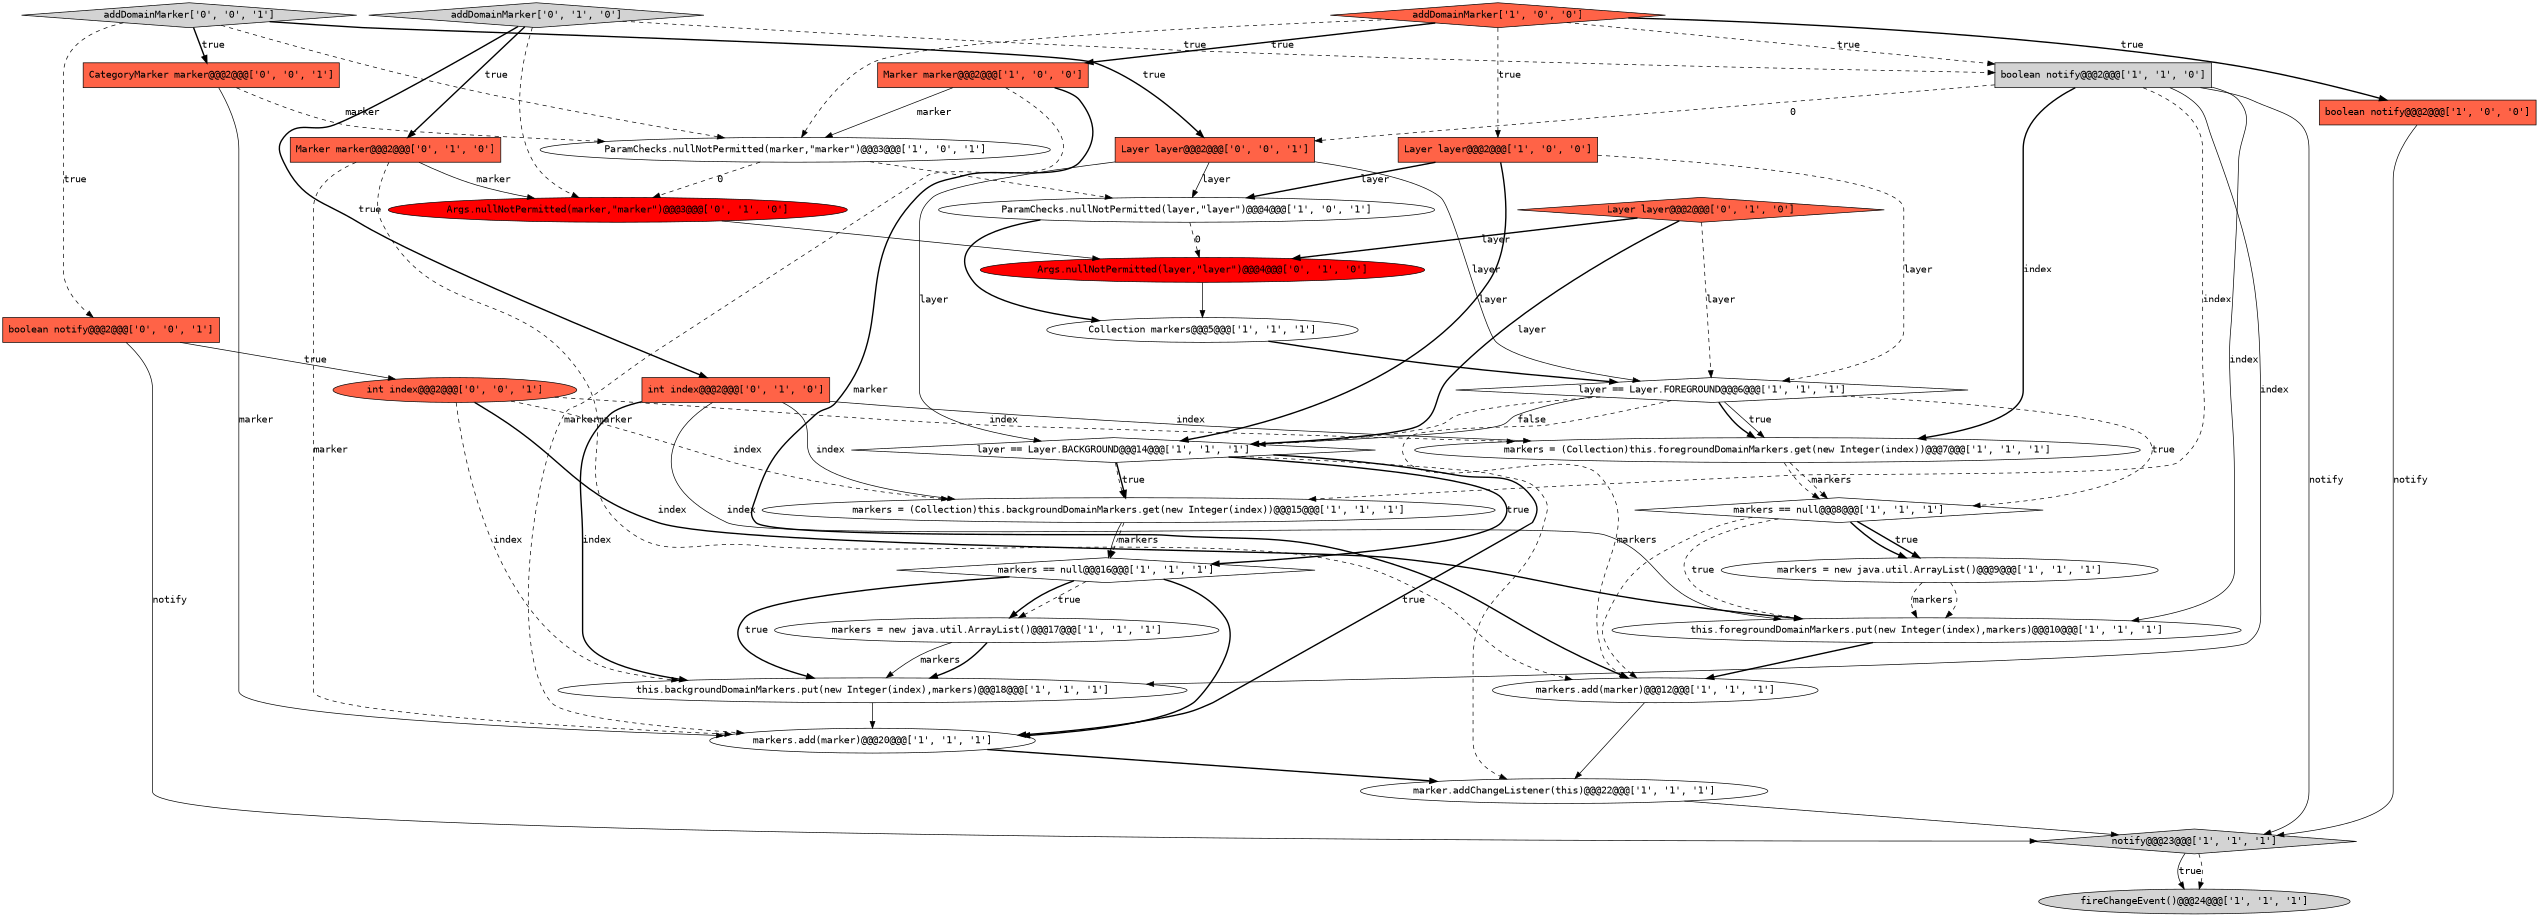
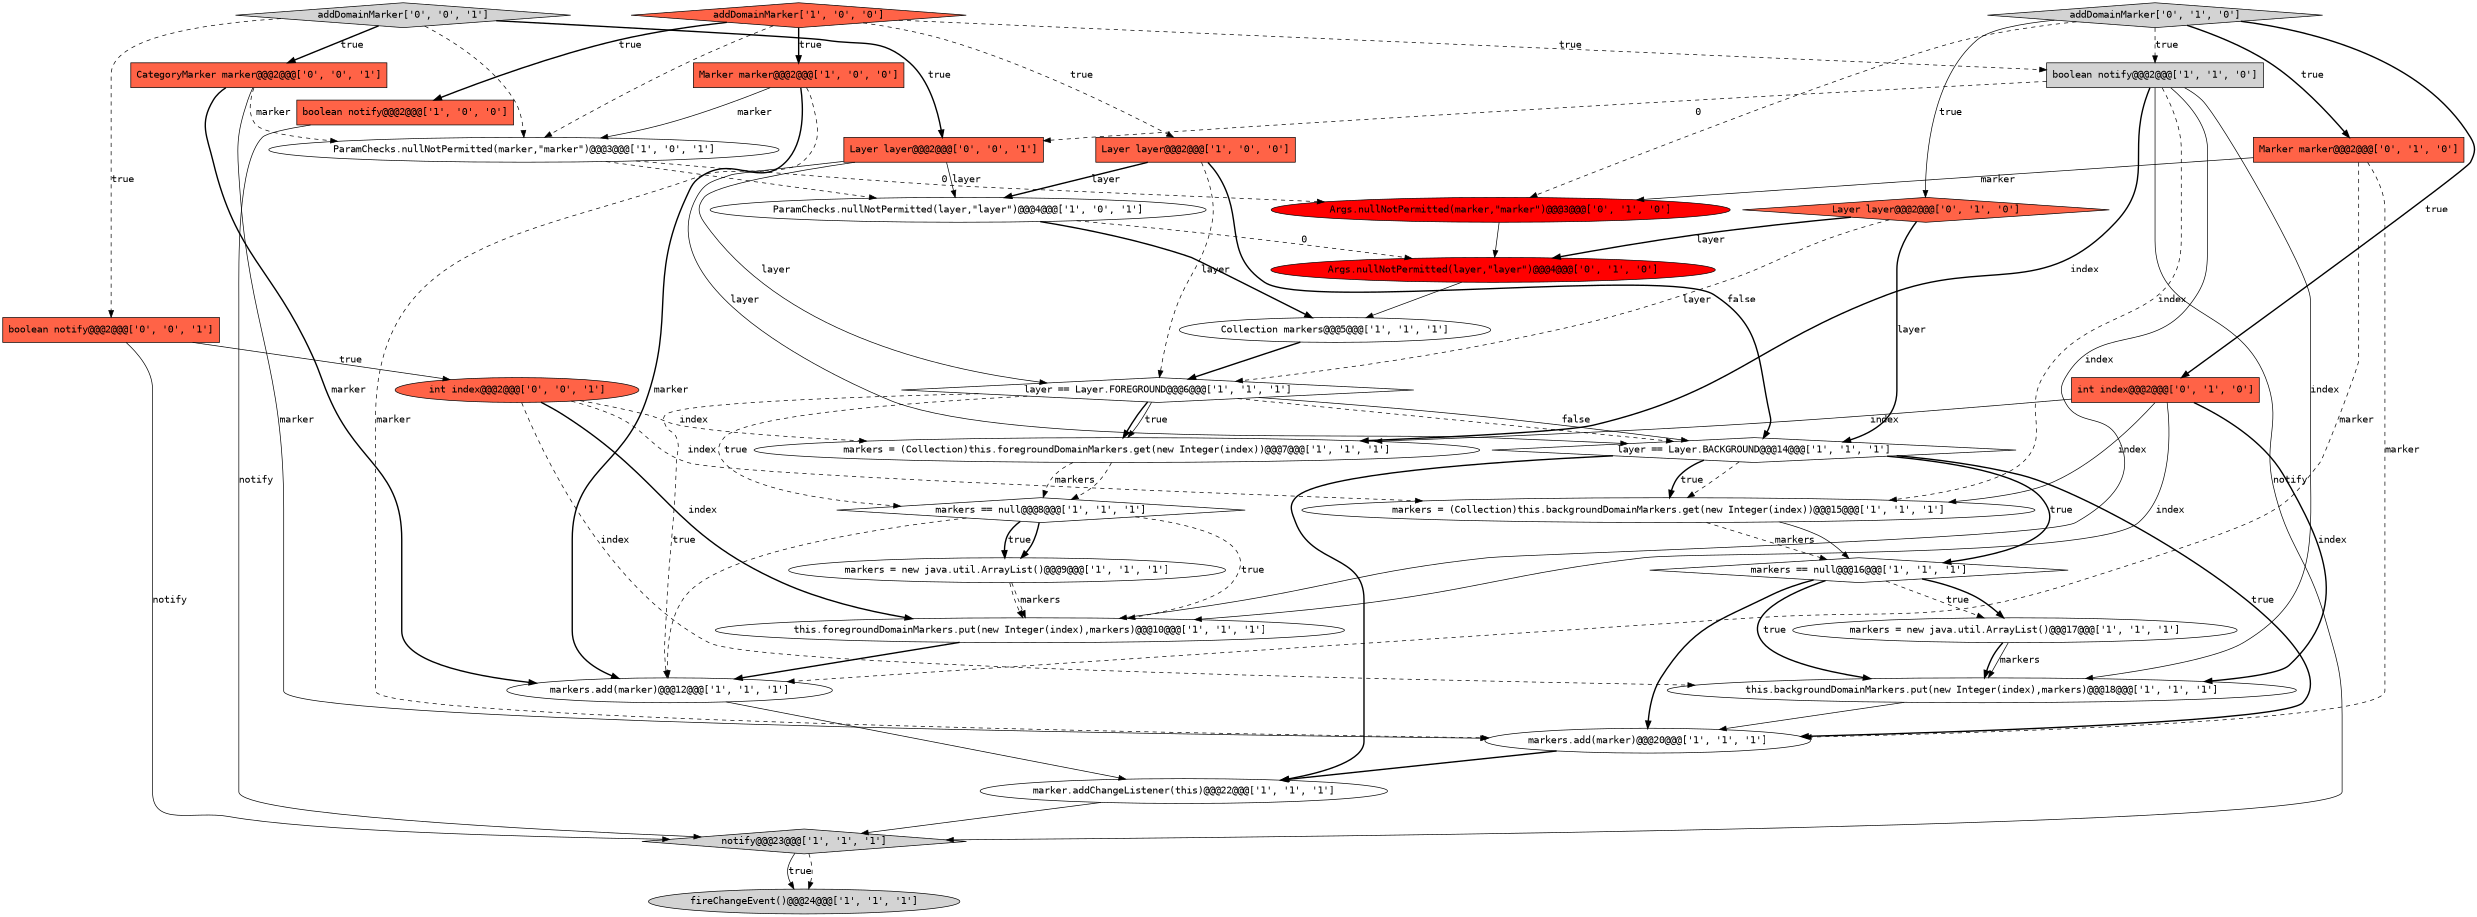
edge "addDomainMarker['0', '1', '0']" -> "Layer layer@@@2@@@['0', '1', '0']": added, label "true"
edge "Layer layer@@@2@@@['1', '0', '0']" -> "layer == Layer.BACKGROUND@@@14@@@['1', '1', '1']": label "layer" -> "false"
edge "CategoryMarker marker@@@2@@@['0', '0', '1']" -> "markers.add(marker)@@@12@@@['1', '1', '1']": added, label "marker"
edge "layer == Layer.BACKGROUND@@@14@@@['1', '1', '1']" -> "marker.addChangeListener(this)@@@22@@@['1', '1', '1']": style dashed -> bold
edge "layer == Layer.FOREGROUND@@@6@@@['1', '1', '1']" -> "markers.add(marker)@@@12@@@['1', '1', '1']": label "markers" -> "true"
